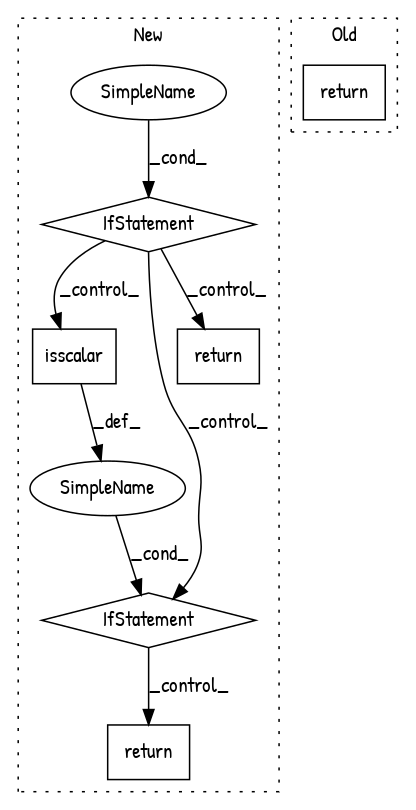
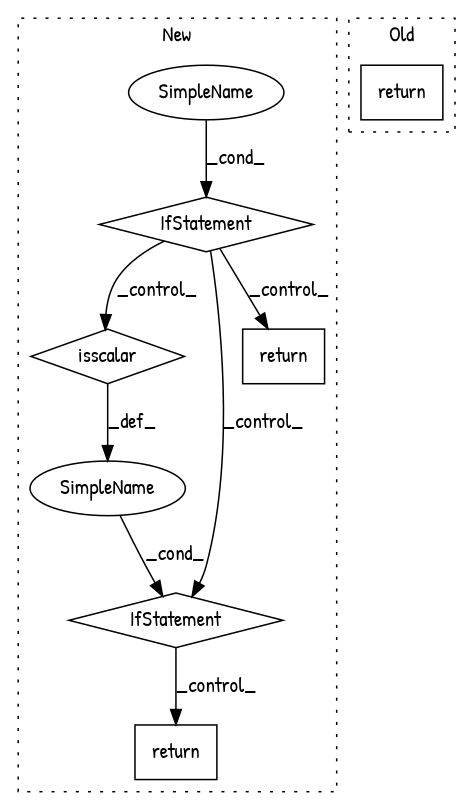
node "isscalar": shape box -> diamond
